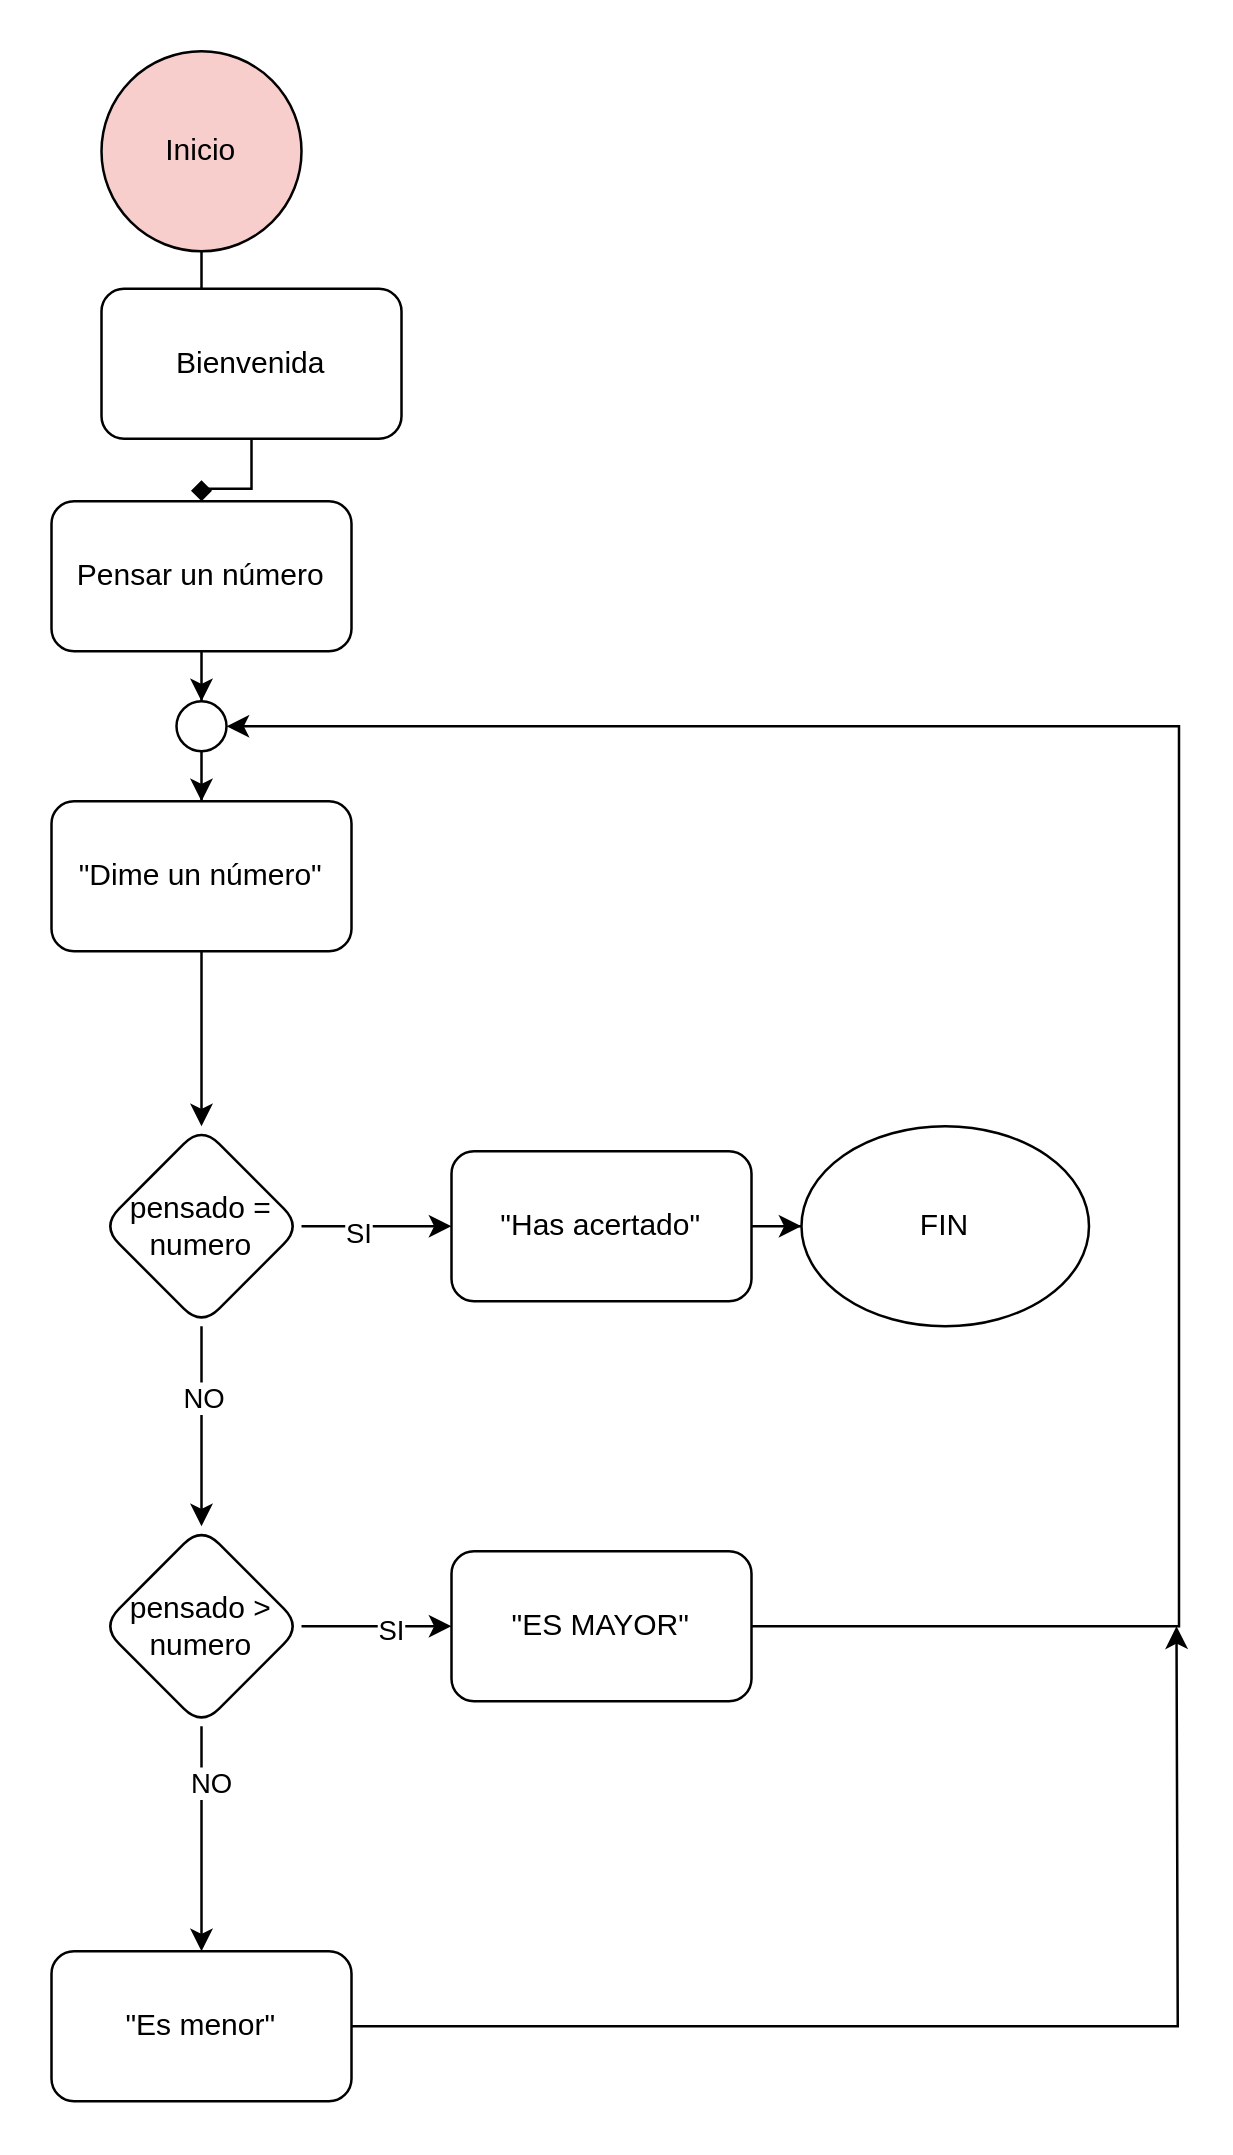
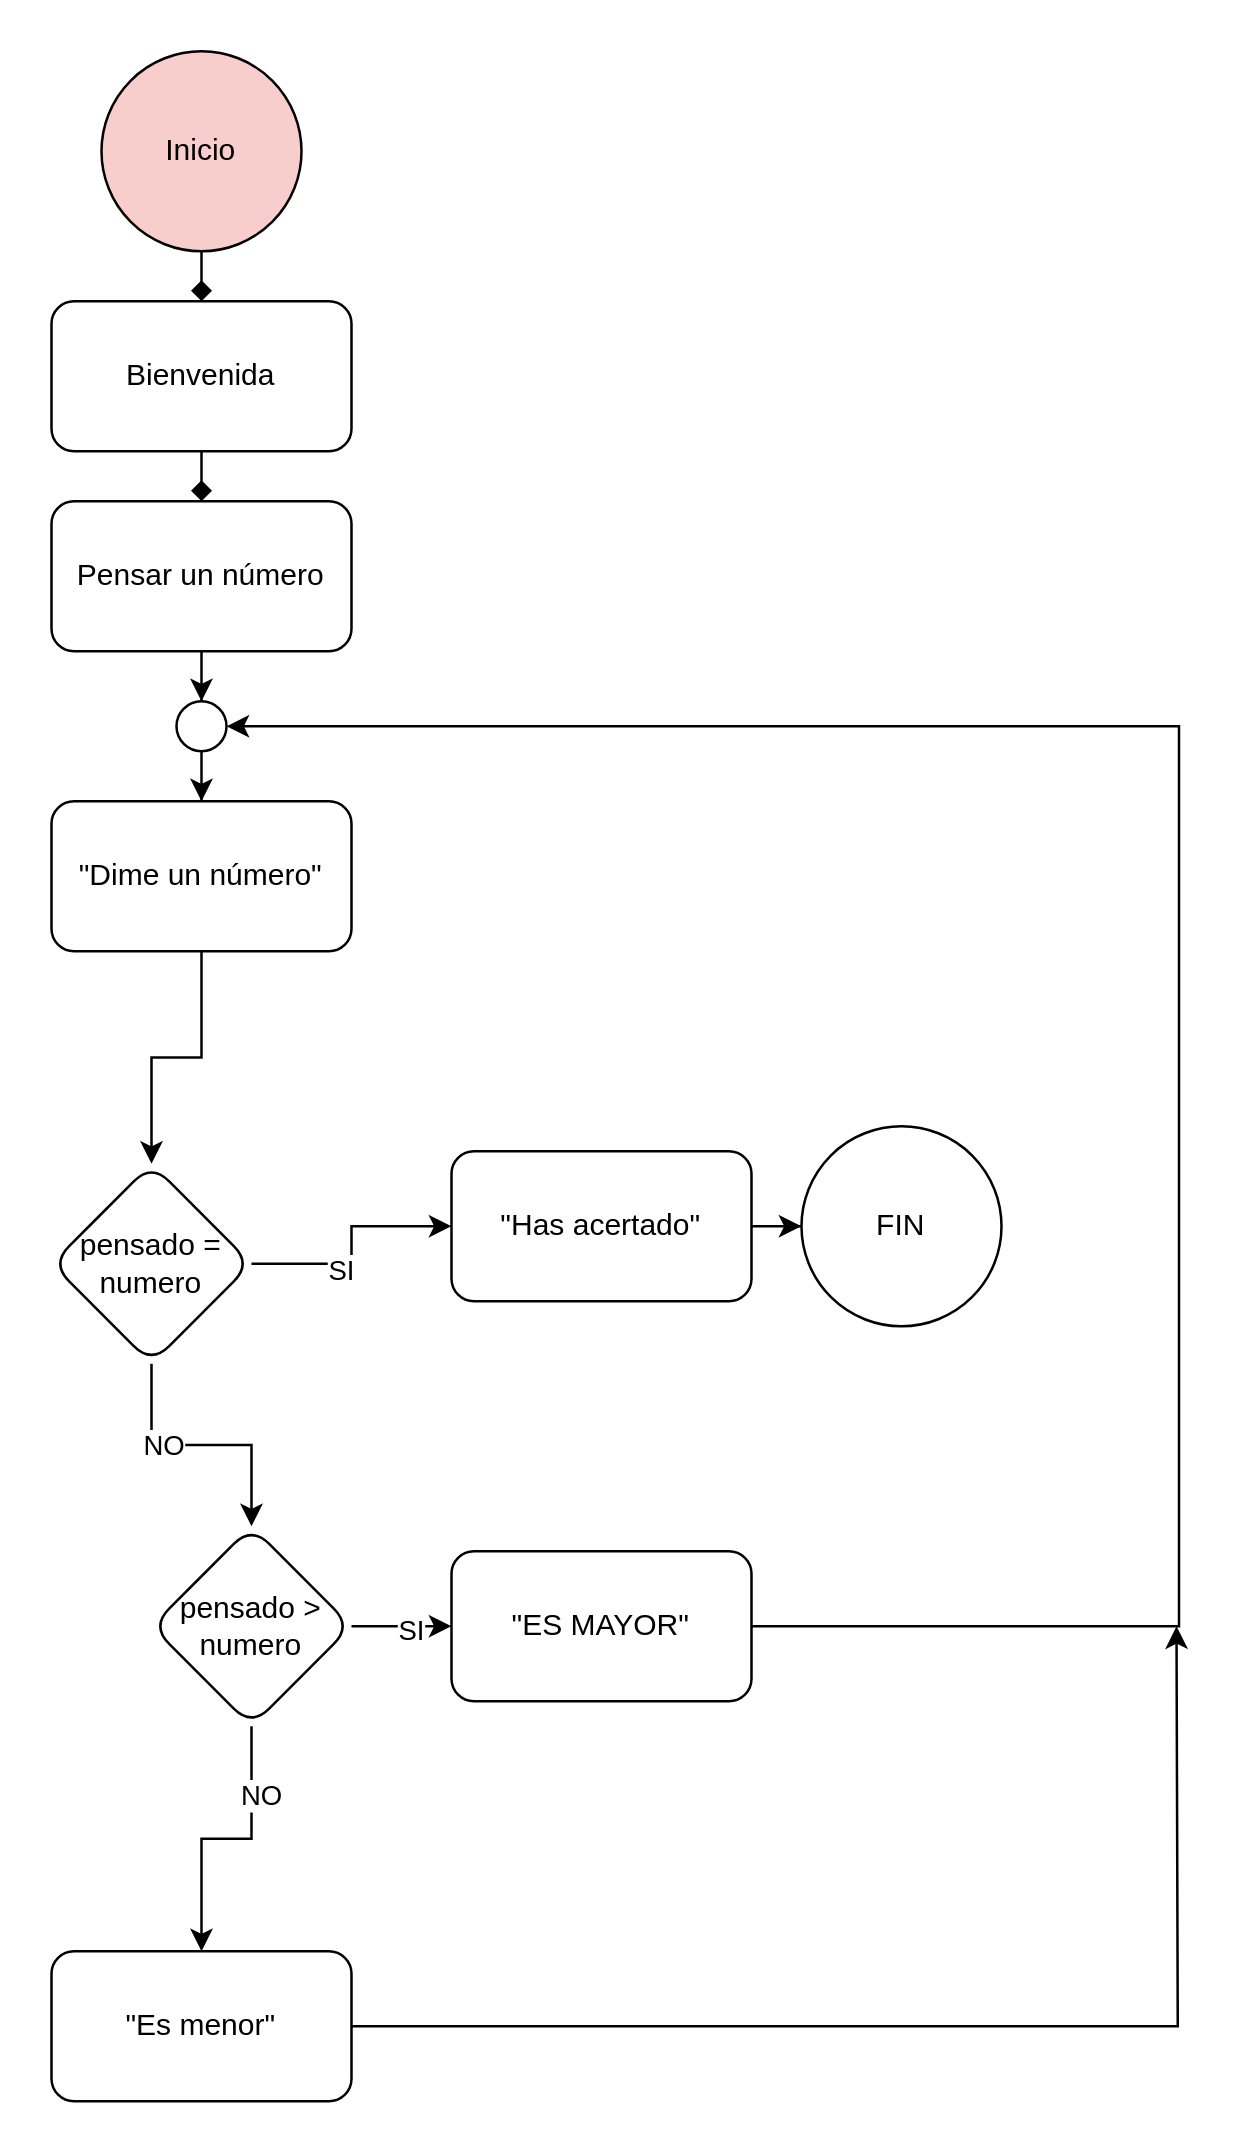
node "Bienvenida": moved (251, 364) -> (201, 376)
node "pensado = numero": moved (201, 1226) -> (151, 1264)
node "FIN": size 288x200 -> 200x200
node "pensado > numero": moved (201, 1626) -> (251, 1626)
